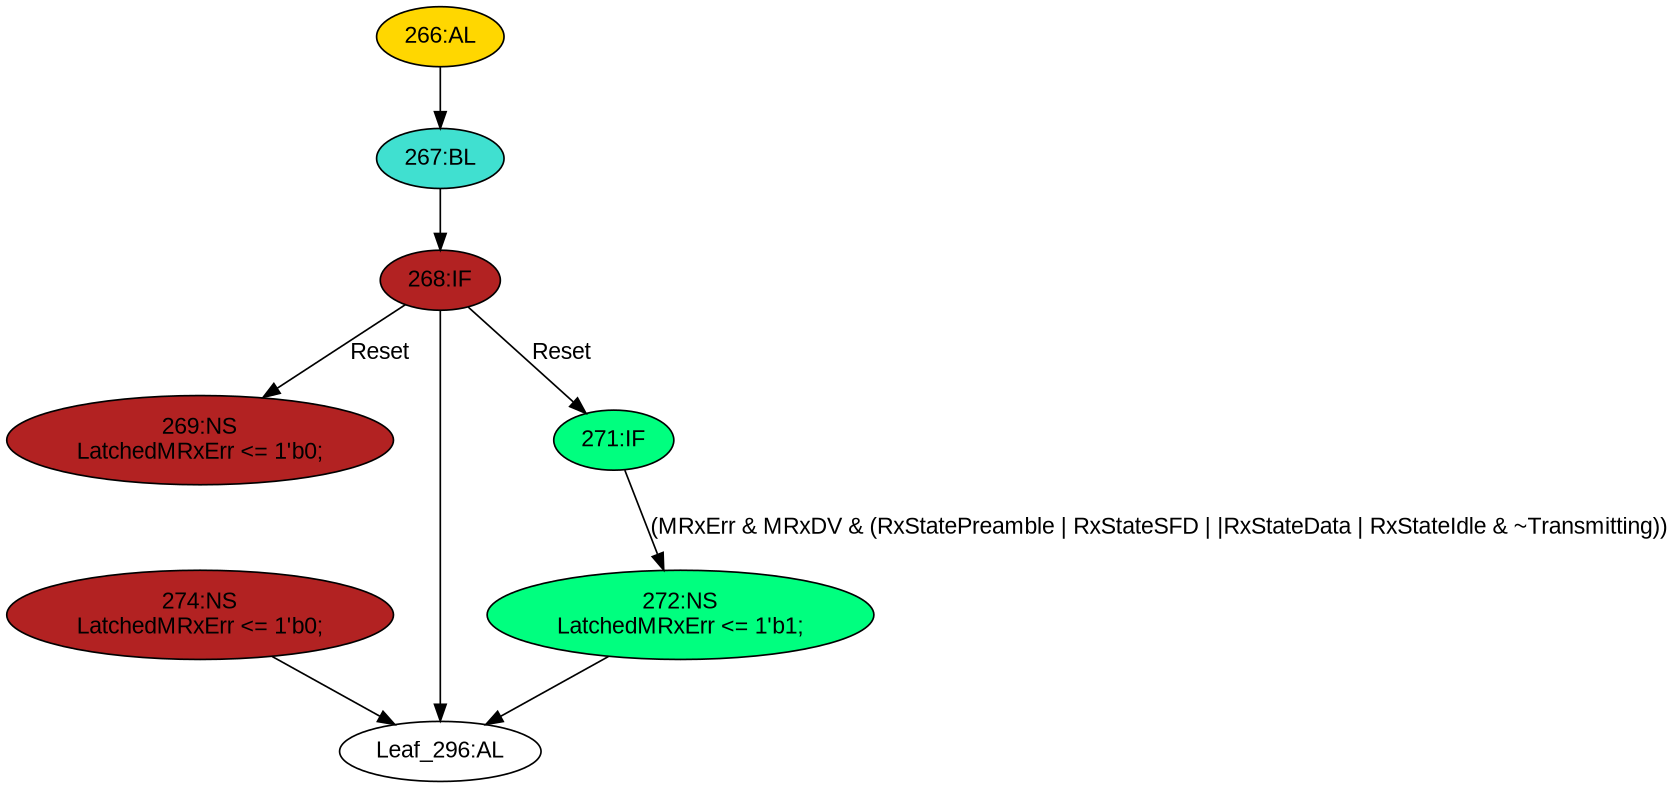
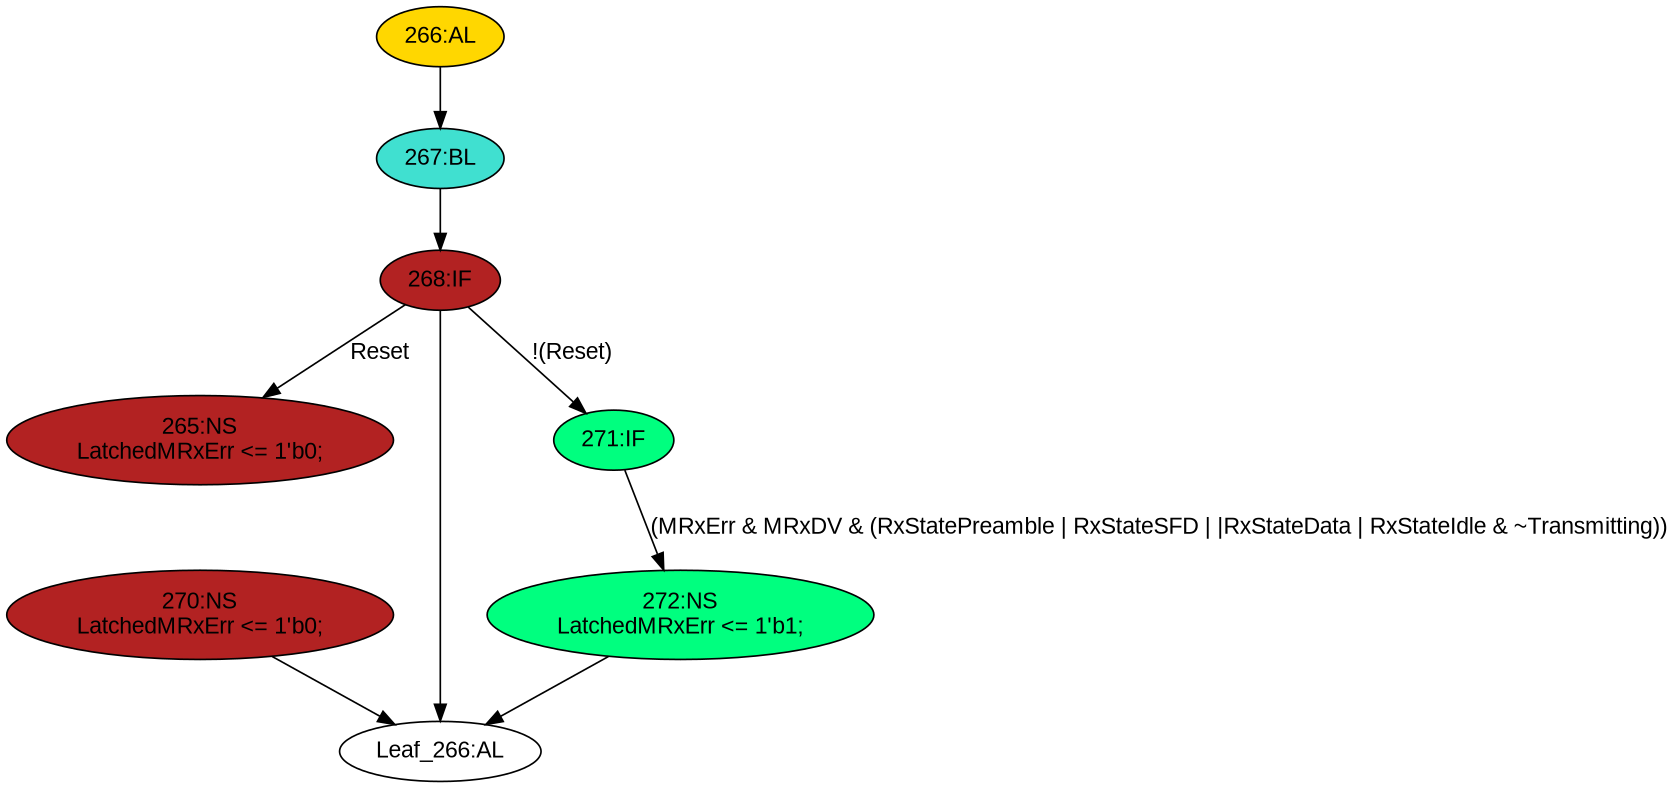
edge "268:IF" -> "271:IF": label "Reset" -> "!(Reset)"
node "269:NS LatchedMRxErr <= 1'b0;": label "269:NS LatchedMRxErr <= 1'b0;" -> "265:NS LatchedMRxErr <= 1'b0;"
node "274:NS LatchedMRxErr <= 1'b0;": label "274:NS LatchedMRxErr <= 1'b0;" -> "270:NS LatchedMRxErr <= 1'b0;"
node "Leaf_296:AL": label "Leaf_296:AL" -> "Leaf_266:AL"
